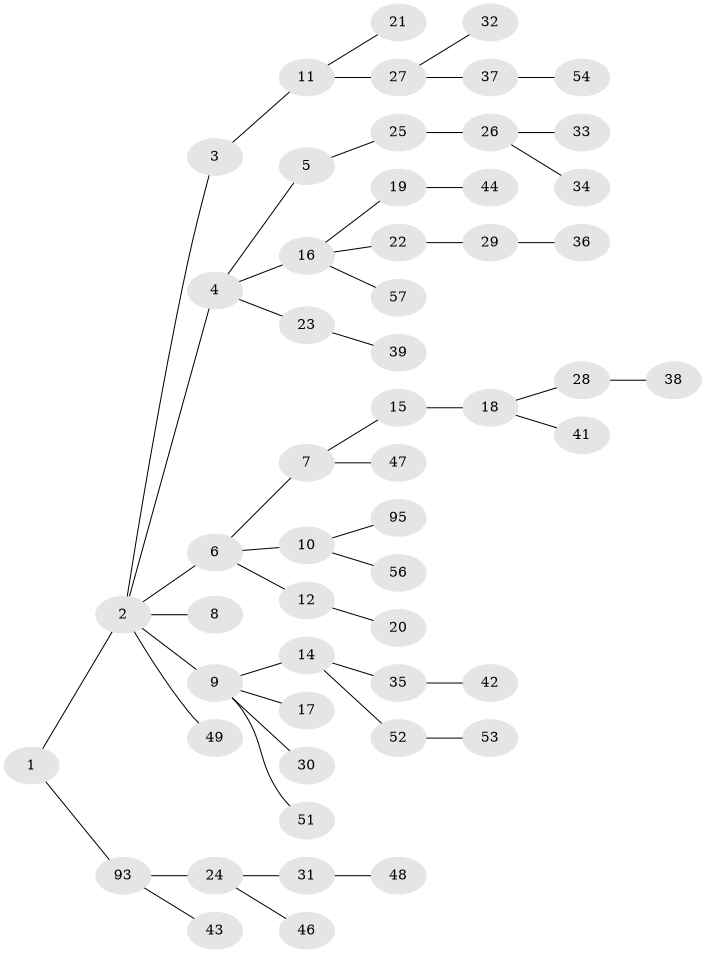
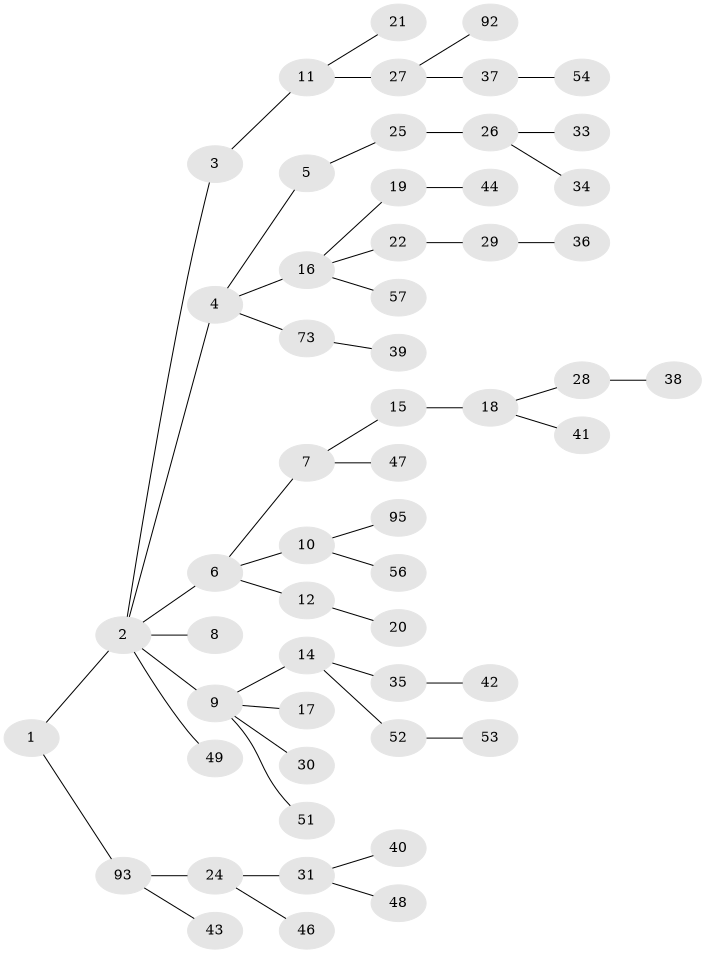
node "32": label "32" -> "92"
node "23": label "23" -> "73"
node "40": added
